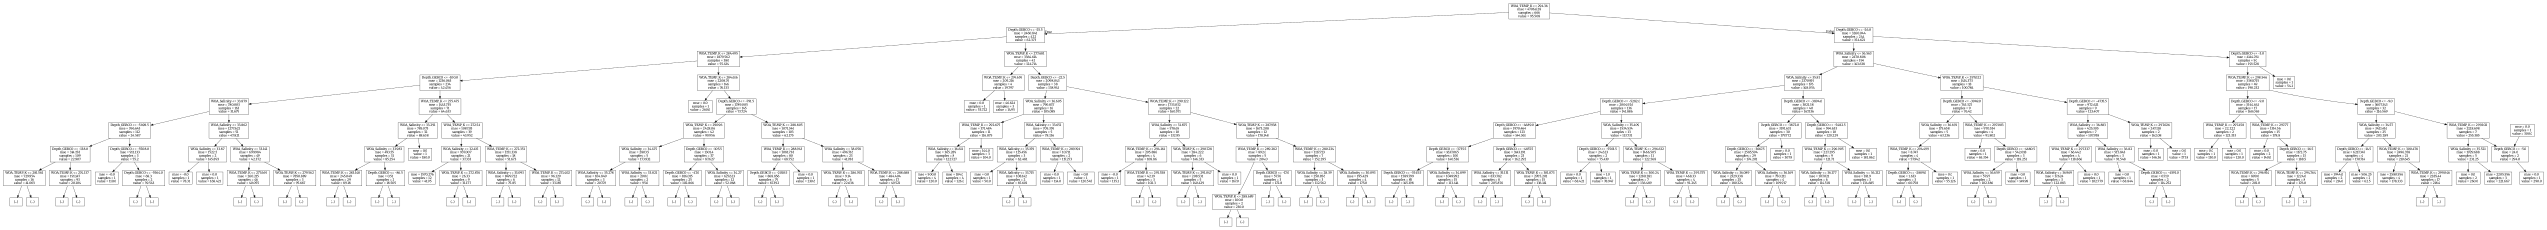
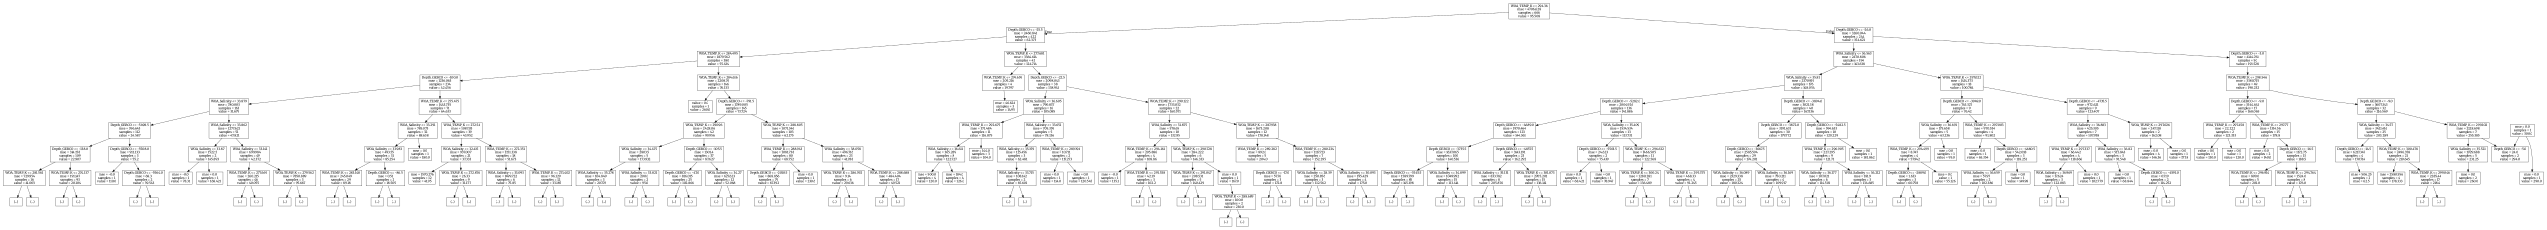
node "mse = 0.0 samples = 1 value = 54.1": removed
node "mse = 0.0 samples = 1 value = 260.0": label "mse = 0.0 samples = 1 value = 260.0" -> "value = 0.0 samples = 1 value = 260.0"
node "mse = 0.0 samples = 1 value = 53.722": removed
node "mse = 0.0 value = 1 value = 180.0": label "mse = 0.0 value = 1 value = 180.0" -> "mse = 0.0 samples = 1 value = 180.0"
node "mse = 0.0 samples = 1 value = 307.9": removed
node "mse = 0.0 samples = 1 value = 95.0": added
node "mse = 0.0 samples = 1 value = 146.36": label "mse = 0.0 samples = 1 value = 146.36" -> "mse = 0.0 samples = 4 value = 146.36"
node "mse = 0.0 value = 1 value = 177.8": label "mse = 0.0 value = 1 value = 177.8" -> "mse = 0.0 samples = 1 value = 177.8"
node "mse = 0.0 samples = 1 value = 130.0": label "mse = 0.0 samples = 1 value = 130.0" -> "value = 0.0 samples = 1 value = 130.0"
node "mse = 0.0 samples = 1 value = 120.0": label "mse = 0.0 samples = 1 value = 120.0" -> "mse = 0.0 value = 1 value = 120.0"
edge "WOA_TEMP_K <= 289.282 mse = 892.0 samples = 5 value = 204.0" -> "Depth_GEBCO <= -17.0 mse = 57.76 samples = 3 value = 172.8": removed
edge "Depth_GEBCO <= -5.0 mse = 24.0 samples = 2 value = 294.0" -> "mse = 0.0 samples = 1 value = 290.0": now "mse = 0.0 samples = 1 value = 300.0" -> "mse = 0.0 samples = 1 value = 290.0"
edge "WOA_TEMP_K <= 289.282 mse = 892.0 samples = 5 value = 204.0" -> "WOA_TEMP_K <= 288.689 mse = 100.0 samples = 2 value = 230.0": now "mse = 0.0 samples = 1 value = 167.0" -> "WOA_TEMP_K <= 288.689 mse = 100.0 samples = 2 value = 230.0"
node "WOA_TEMP_K <= 286.392 mse = 9.14 samples = 6 value = 22.636": label "WOA_TEMP_K <= 286.392 mse = 9.14 samples = 6 value = 22.636" -> "WOA_TEMP_K <= 286.392 mse = 9.14 samples = 6 value = 29.636"
node "mse = 0.0 samples = 1 value = 50.0": removed
node "mse = 0.0 value = 1 value = 120.545": label "mse = 0.0 value = 1 value = 120.545" -> "mse = 0.0 samples = 1 value = 120.545"
node "WOA_TEMP_K <= 291.538 mse = 42.19 samples = 3 value = 102.3": label "WOA_TEMP_K <= 291.538 mse = 42.19 samples = 3 value = 102.3" -> "WOA_TEMP_K <= 291.538 mse = 42.19 samples = 3 value = 102.2"
node "mse = 1.0 samples = 1 value = 78.947": label "mse = 1.0 samples = 1 value = 78.947" -> "mse = 0.0 samples = 1 value = 78.947"
node "mse = 0.0 samples = 1 value = 55.126": label "mse = 0.0 samples = 1 value = 55.126" -> "mse = 0.0 value = 1 value = 55.126"
node "mse = 0.0 samples = 1 value = 149.98": label "mse = 0.0 samples = 1 value = 149.98" -> "mse = 0.0 value = 1 value = 149.98"
node "WOA_TEMP_K <= 294.764 mse = 1224.0 samples = 8 value = 176.0": label "WOA_TEMP_K <= 294.764 mse = 1224.0 samples = 8 value = 176.0" -> "WOA_TEMP_K <= 294.764 mse = 1524.0 samples = 8 value = 176.0"
node "mse = 1944.0 samples = 2 value = 214.0": removed
node "mse = 506.25 samples = 2 value = 62.5": label "mse = 506.25 samples = 2 value = 62.5" -> "mse = 506.25 samples = 2 mse = 62.5"
node "mse = 2205.556 samples = 3 value = 221.667": removed
